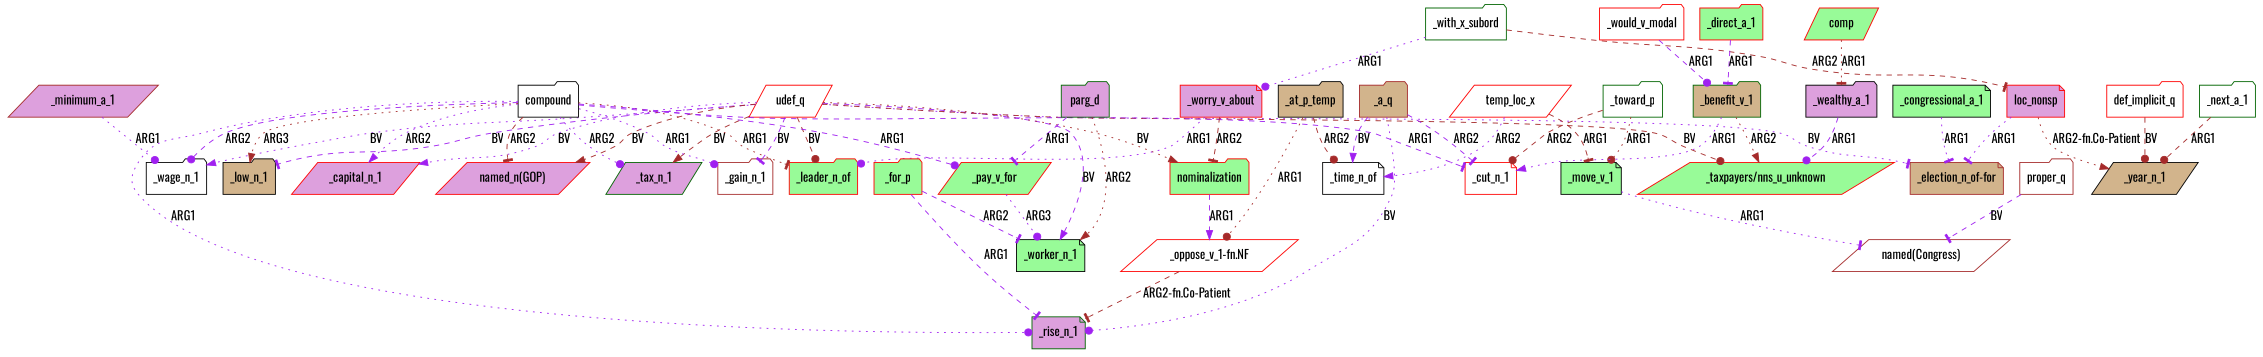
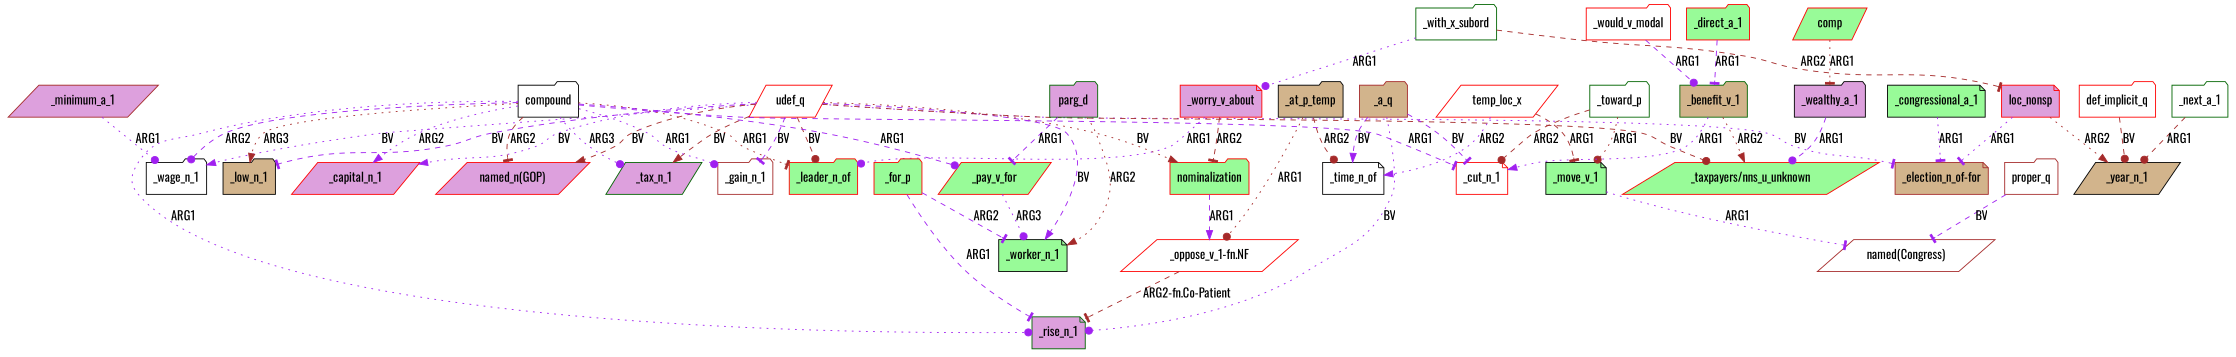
edge "compound" -> "_tax_n_1": label "ARG2" -> "ARG3"
edge "_a_q" -> "_cut_n_1": label "ARG2" -> "BV"
edge "loc_nonsp" -> "_year_n_1": label "ARG2-fn.Co-Patient" -> "ARG2"
